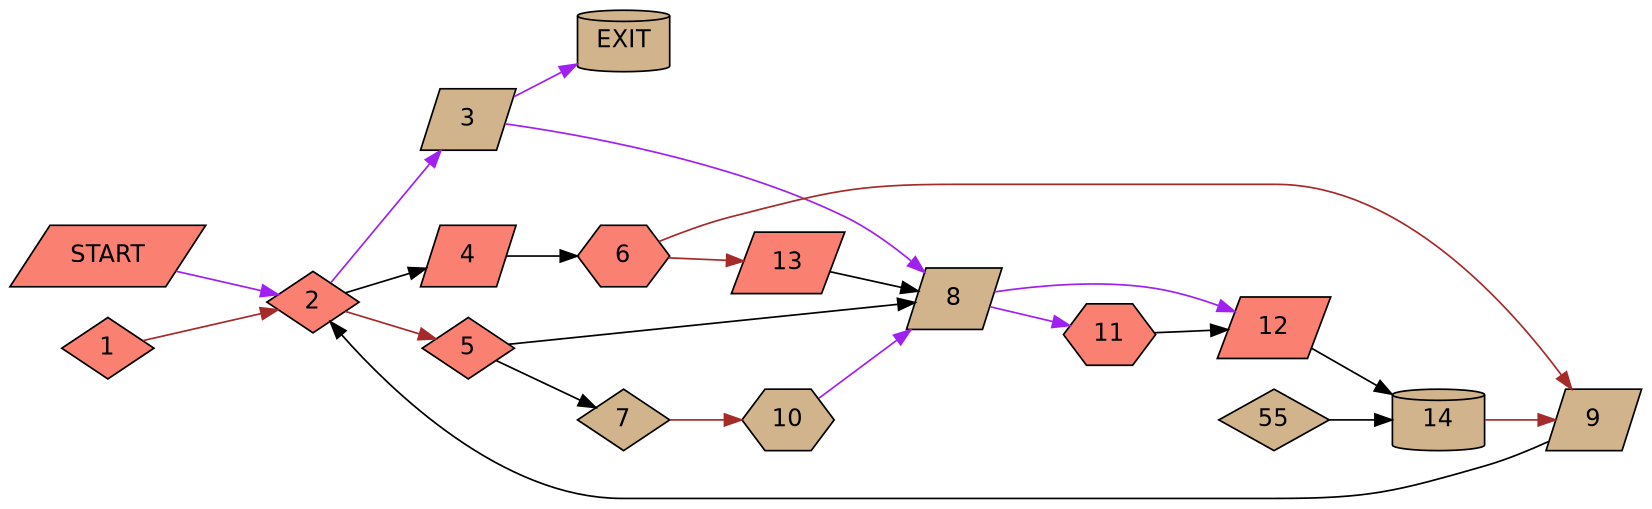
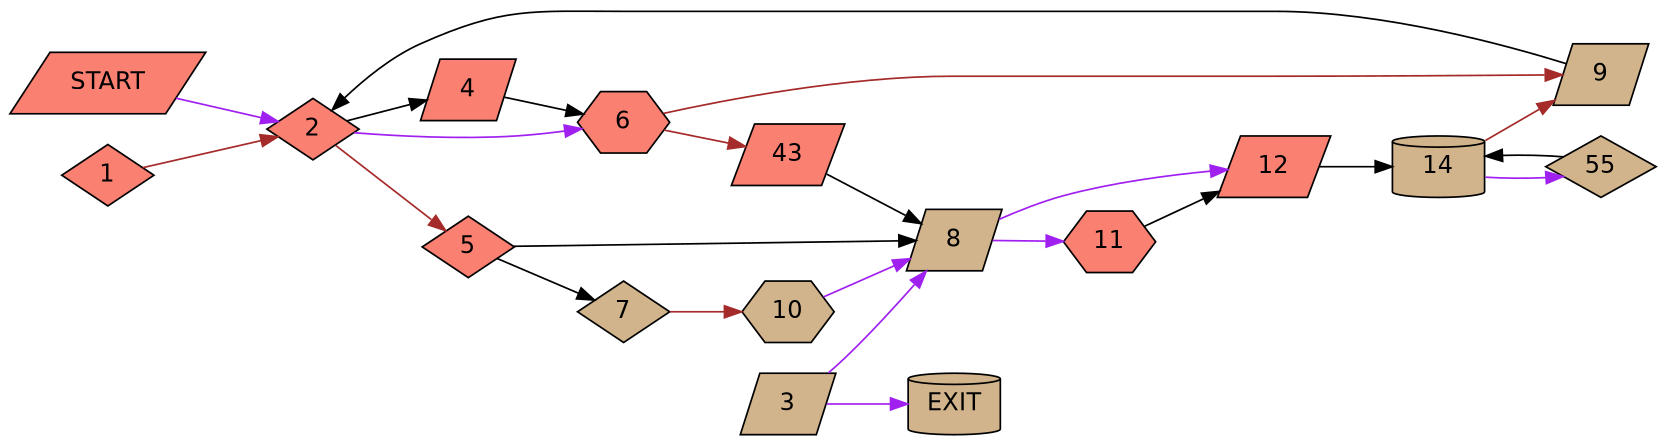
edge "14" -> "55": added
edge "2" -> "3": now "2" -> "6"
node "13": label "13" -> "43"
